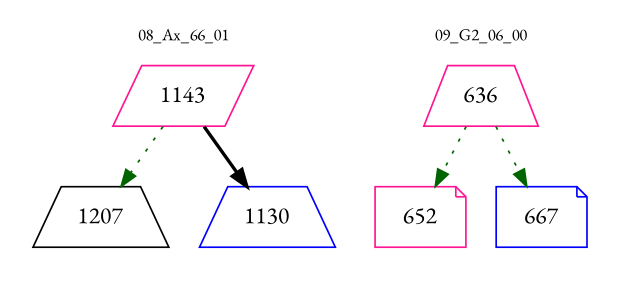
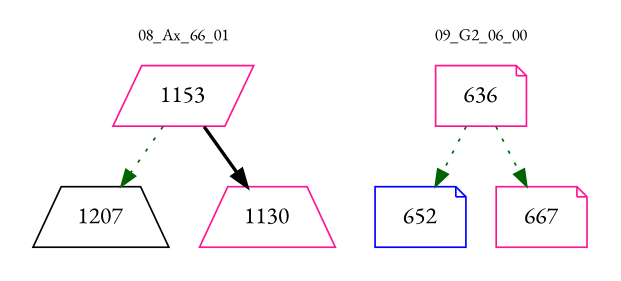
node "1143": label "1143" -> "1153"
node "636": shape trapezium -> note
node "1130": color blue -> deeppink
node "652": color deeppink -> blue
node "667": color blue -> deeppink
